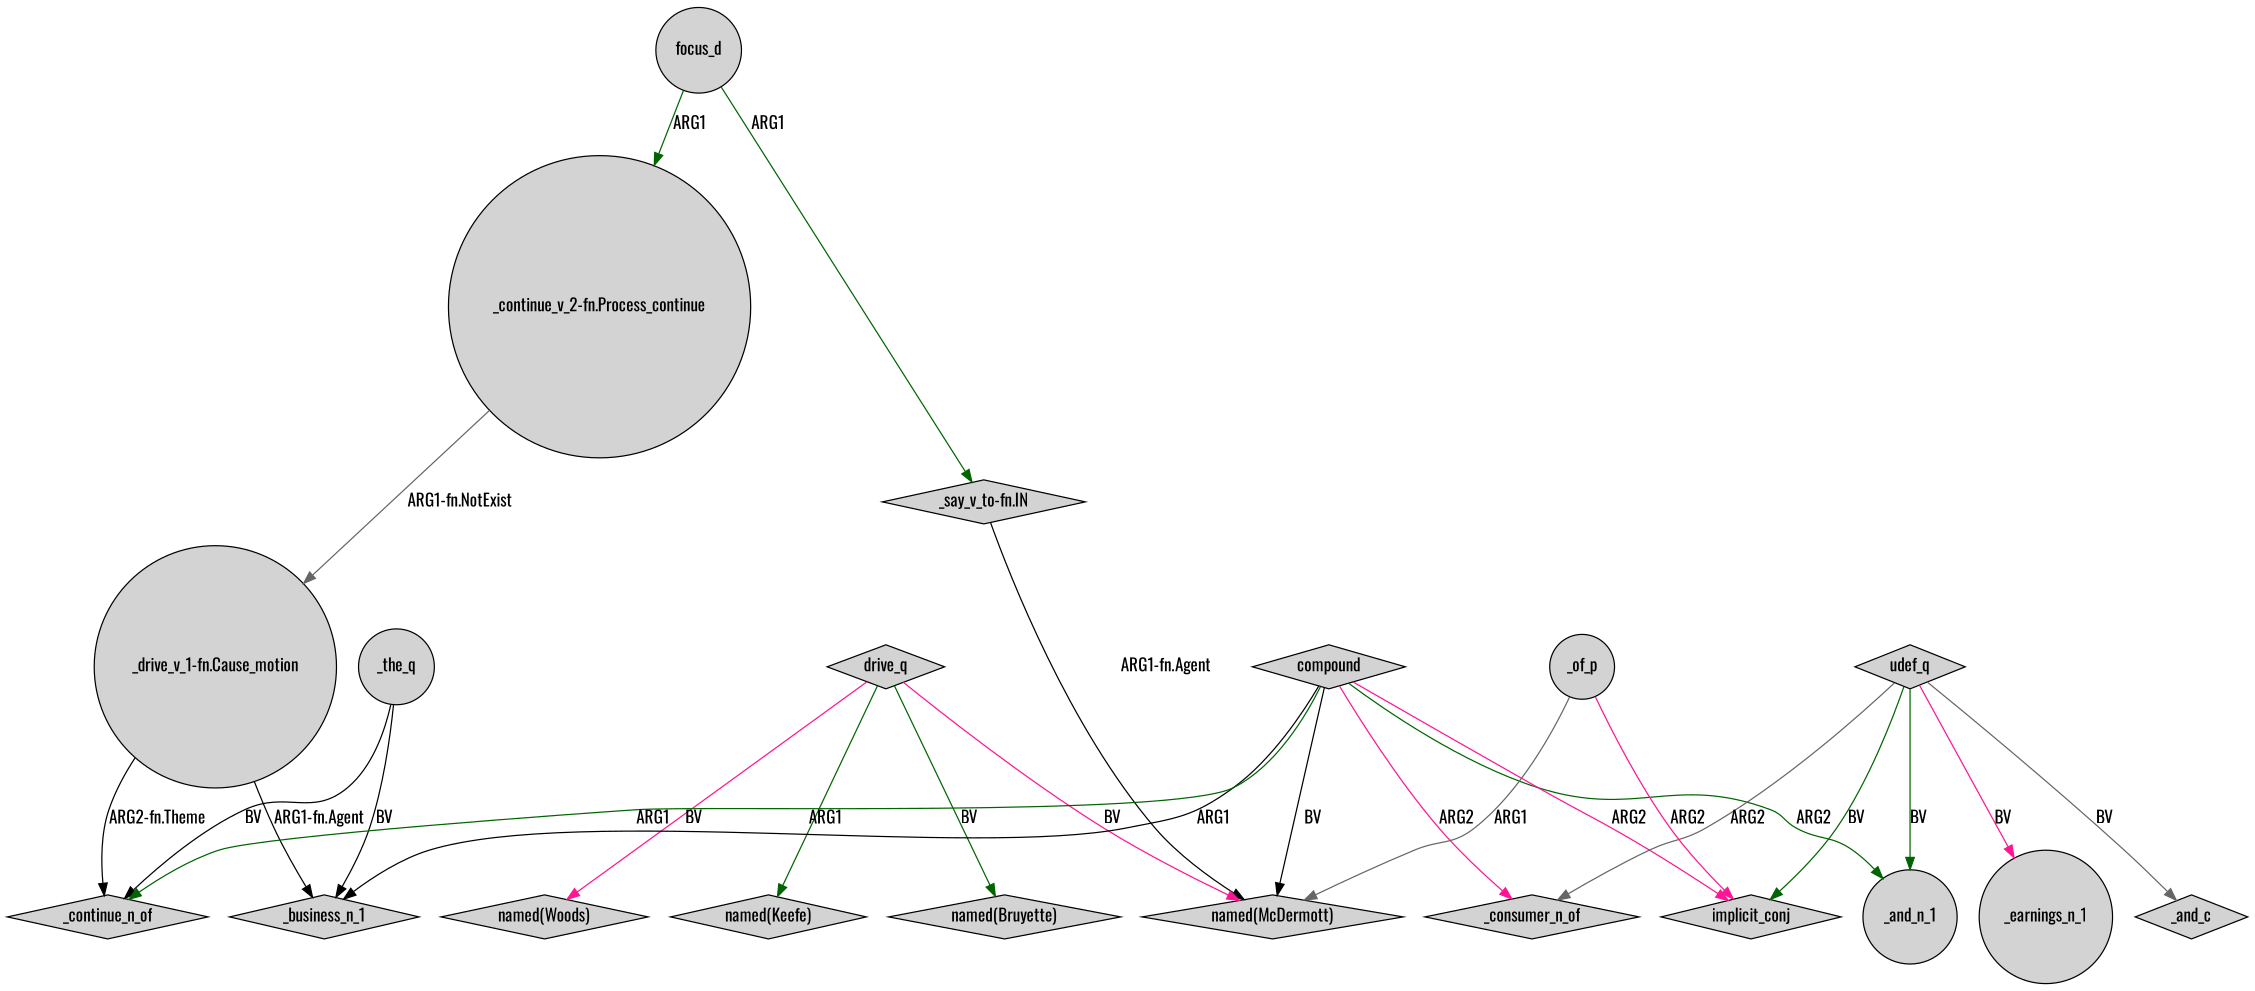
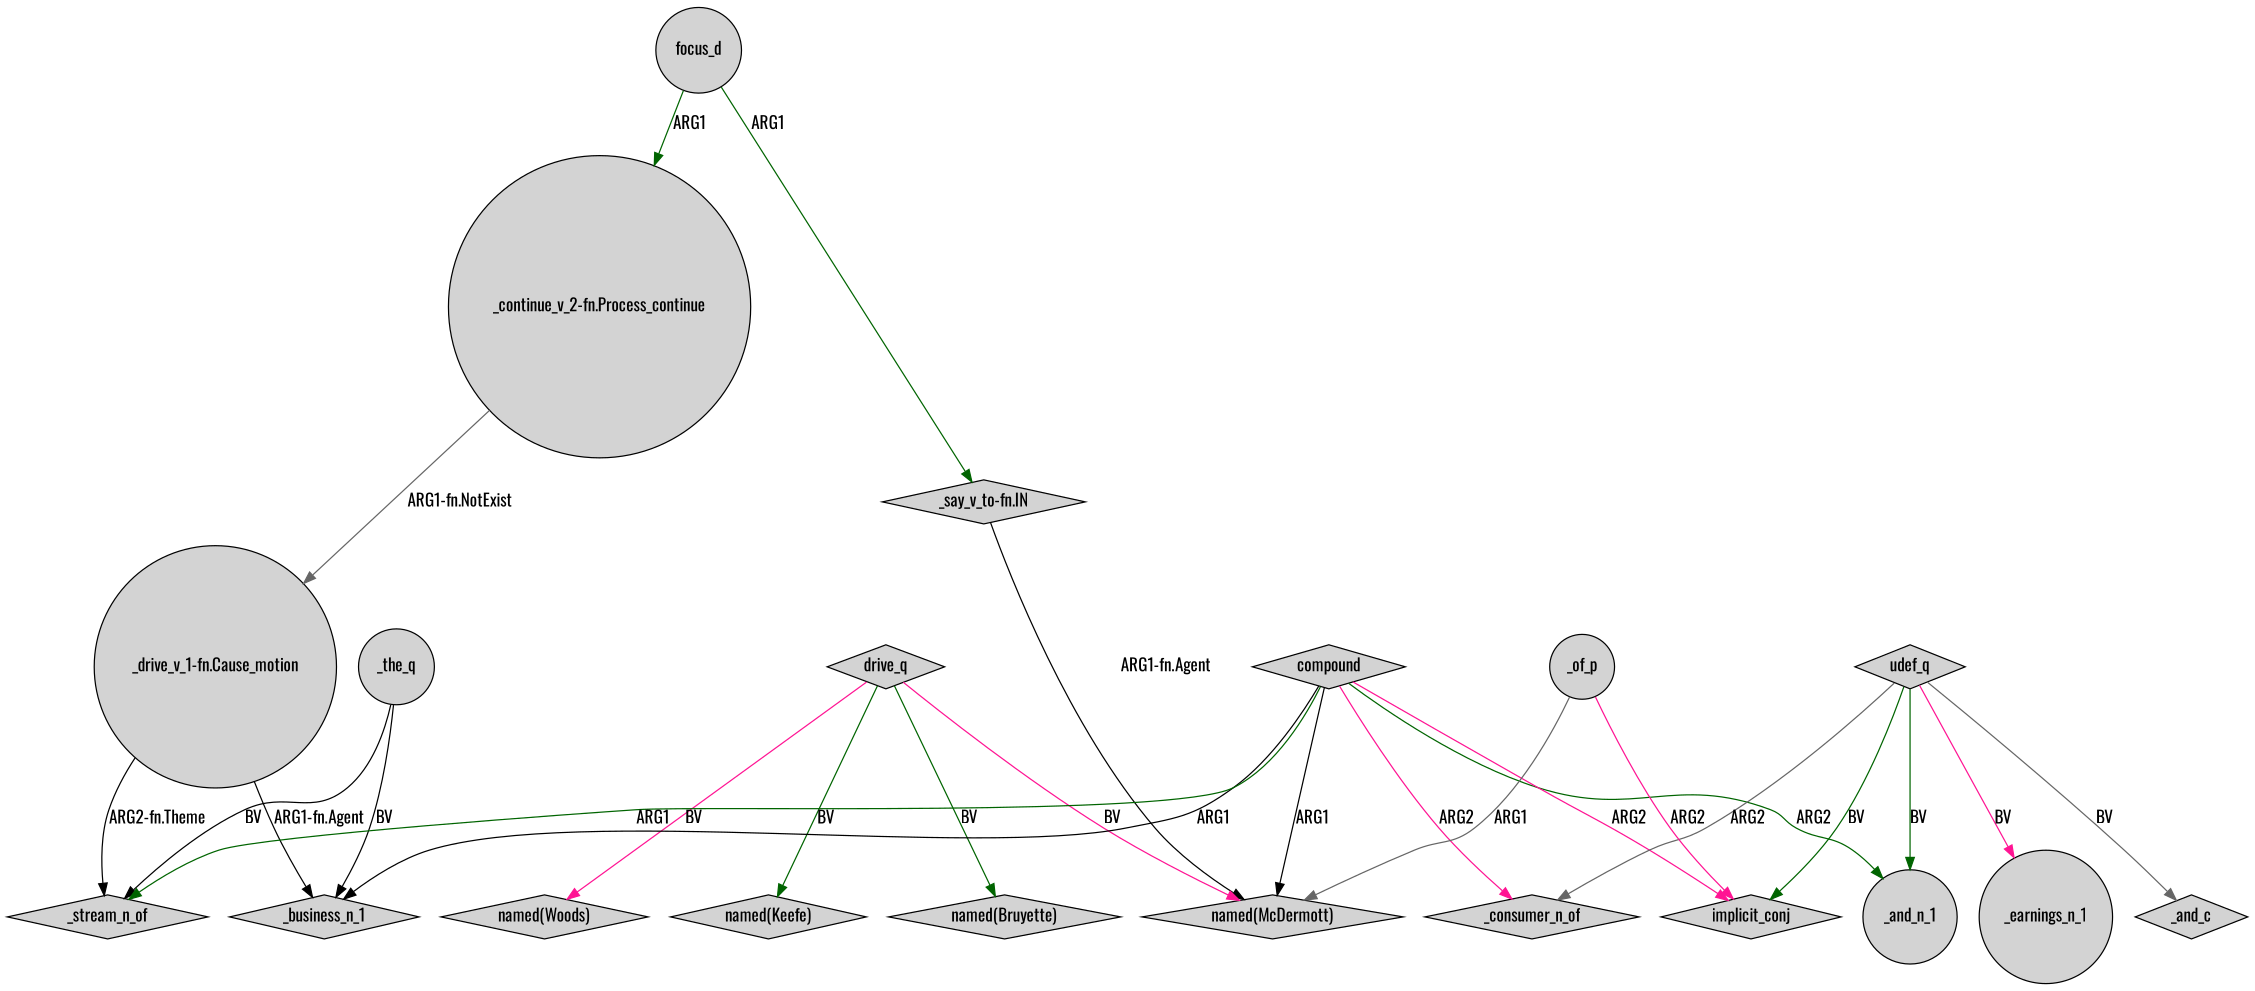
edge "drive_q" -> "named(Keefe)": label "ARG1" -> "BV"
edge "compound" -> "named(McDermott)": label "BV" -> "ARG1"
node "_continue_n_of": label "_continue_n_of" -> "_stream_n_of"
